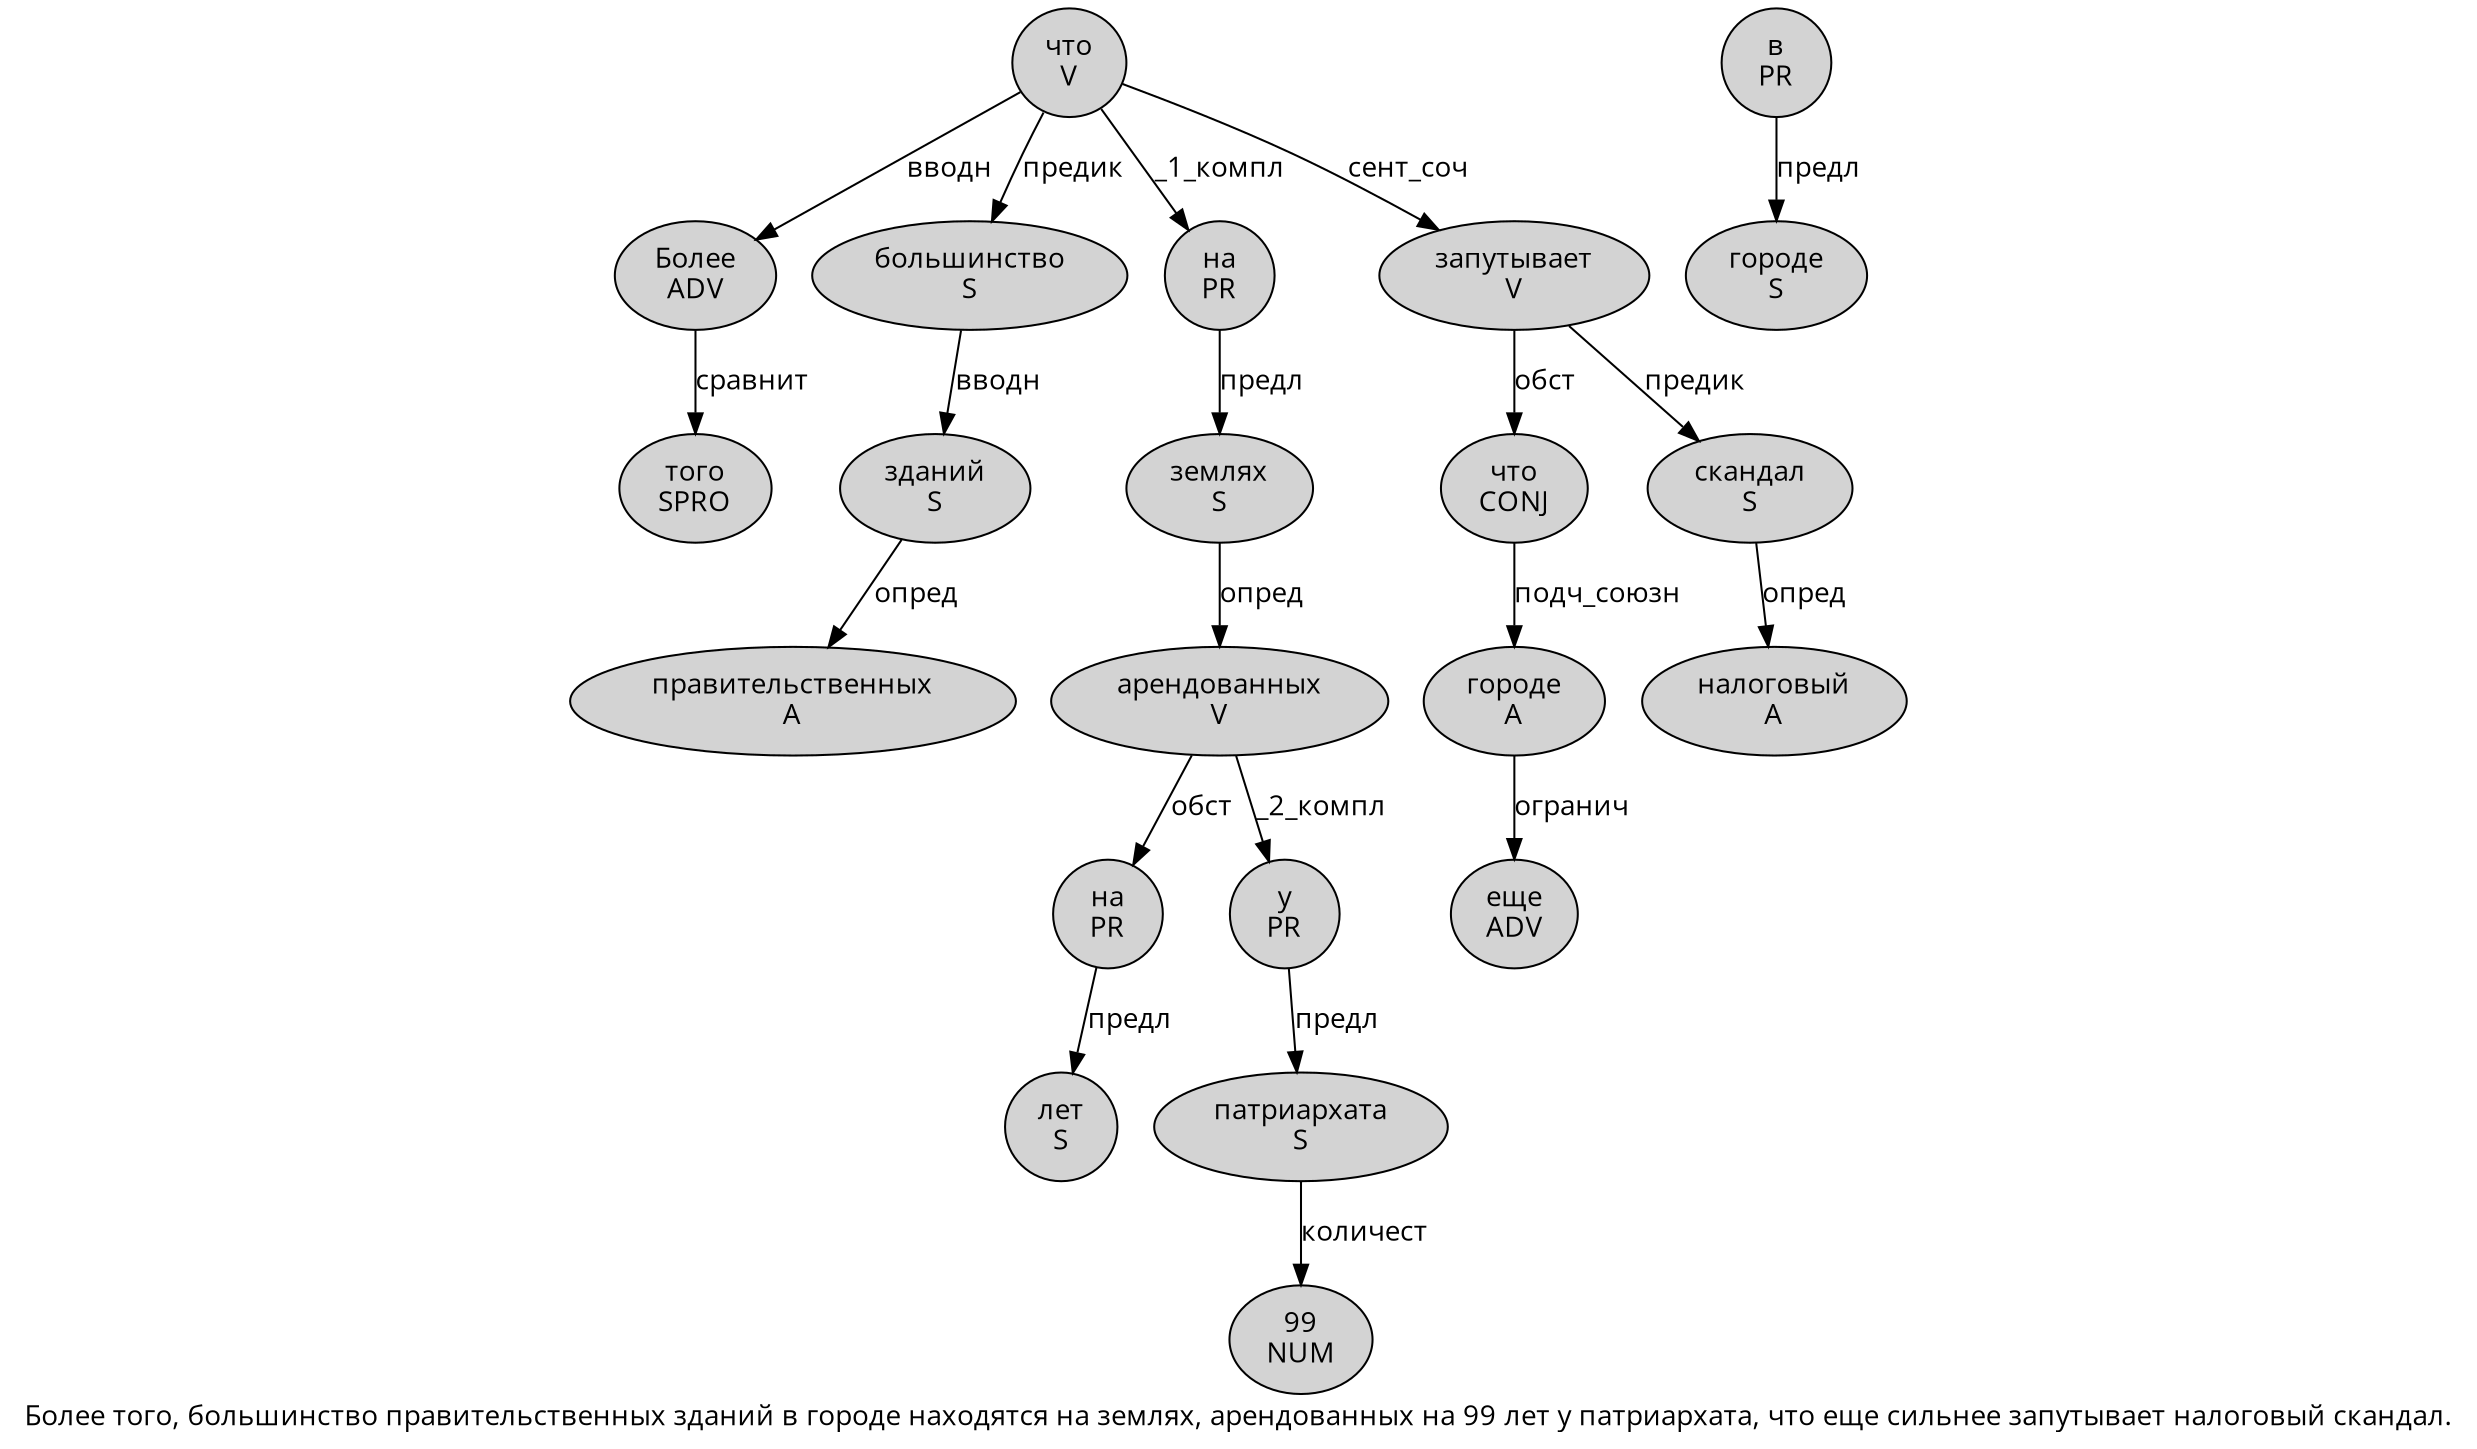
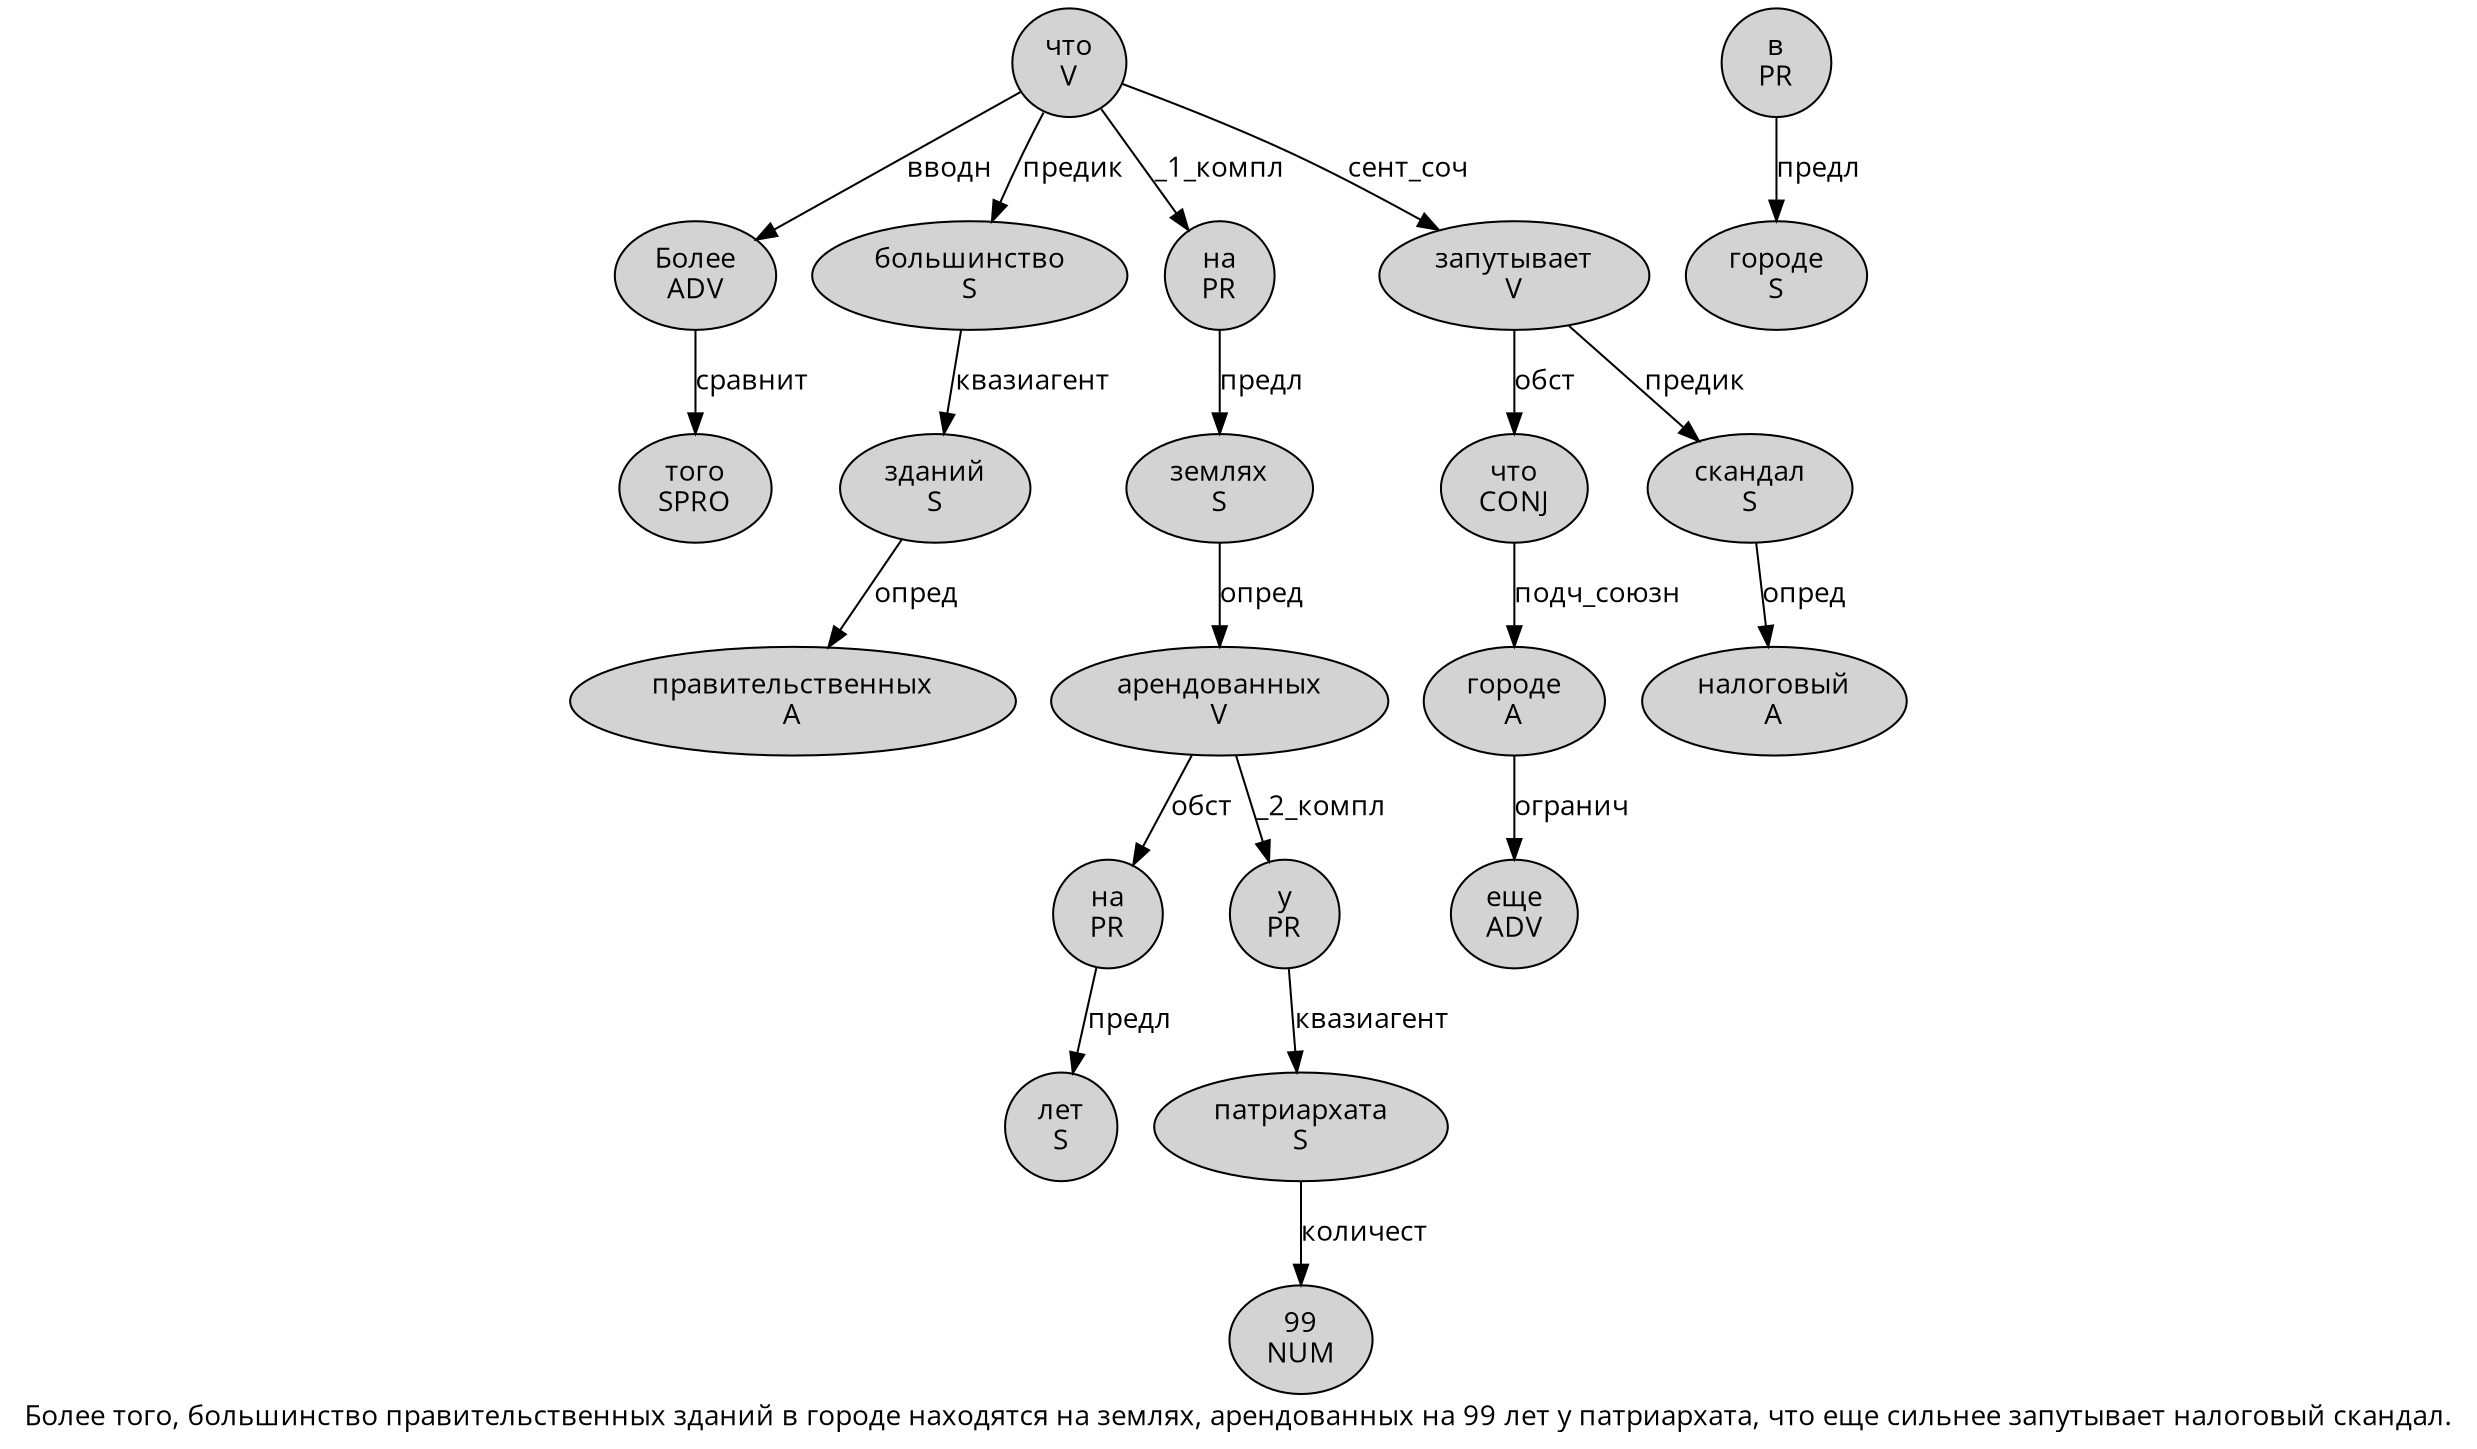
edge "большинство S" -> "зданий S": label "вводн" -> "квазиагент"
edge "у PR" -> "патриархата S": label "предл" -> "квазиагент"
